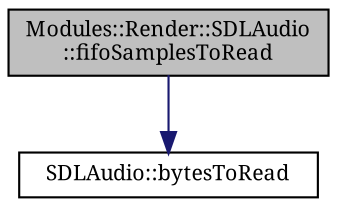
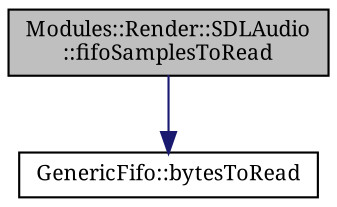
node "SDLAudio::bytesToRead": label "SDLAudio::bytesToRead" -> "GenericFifo::bytesToRead"
